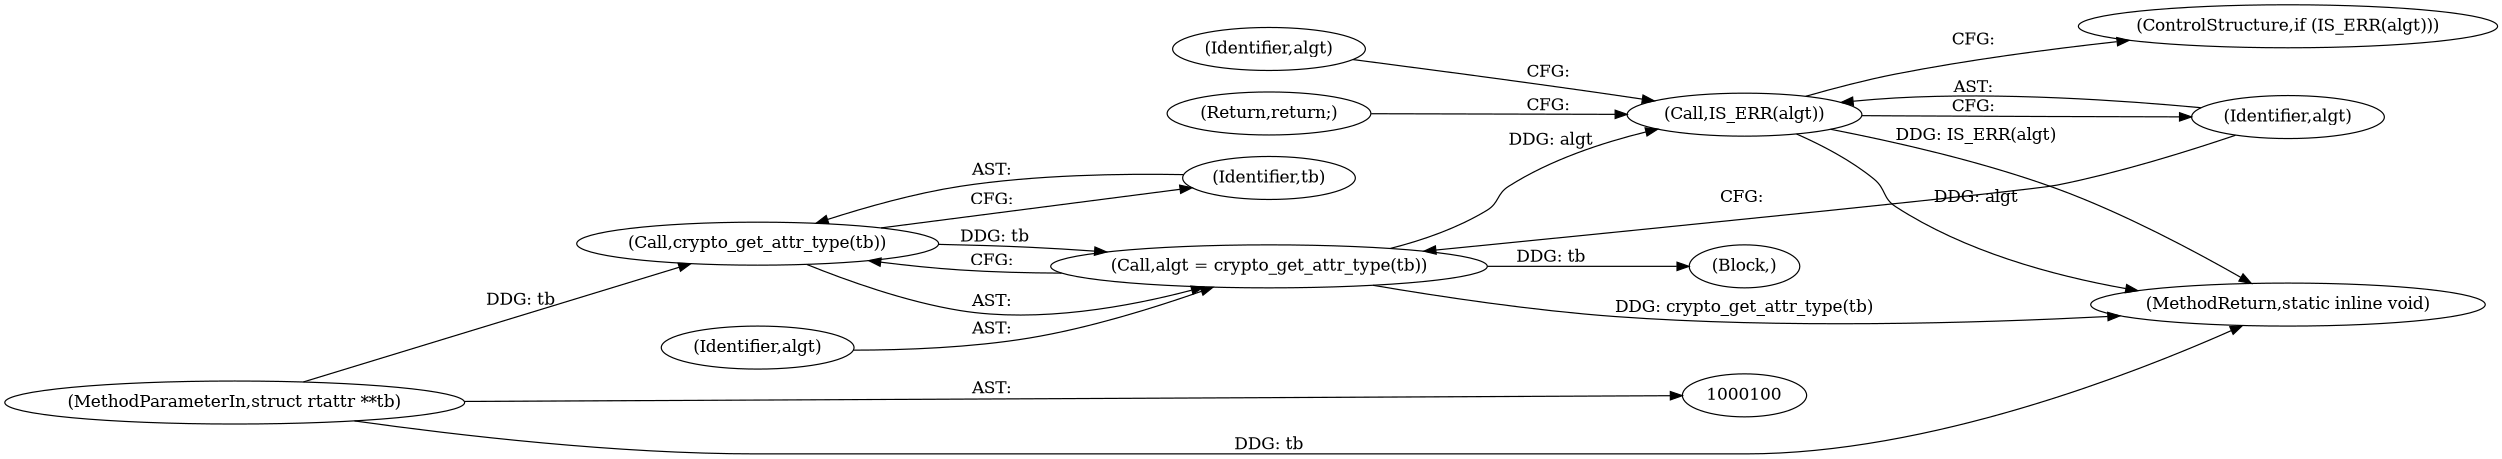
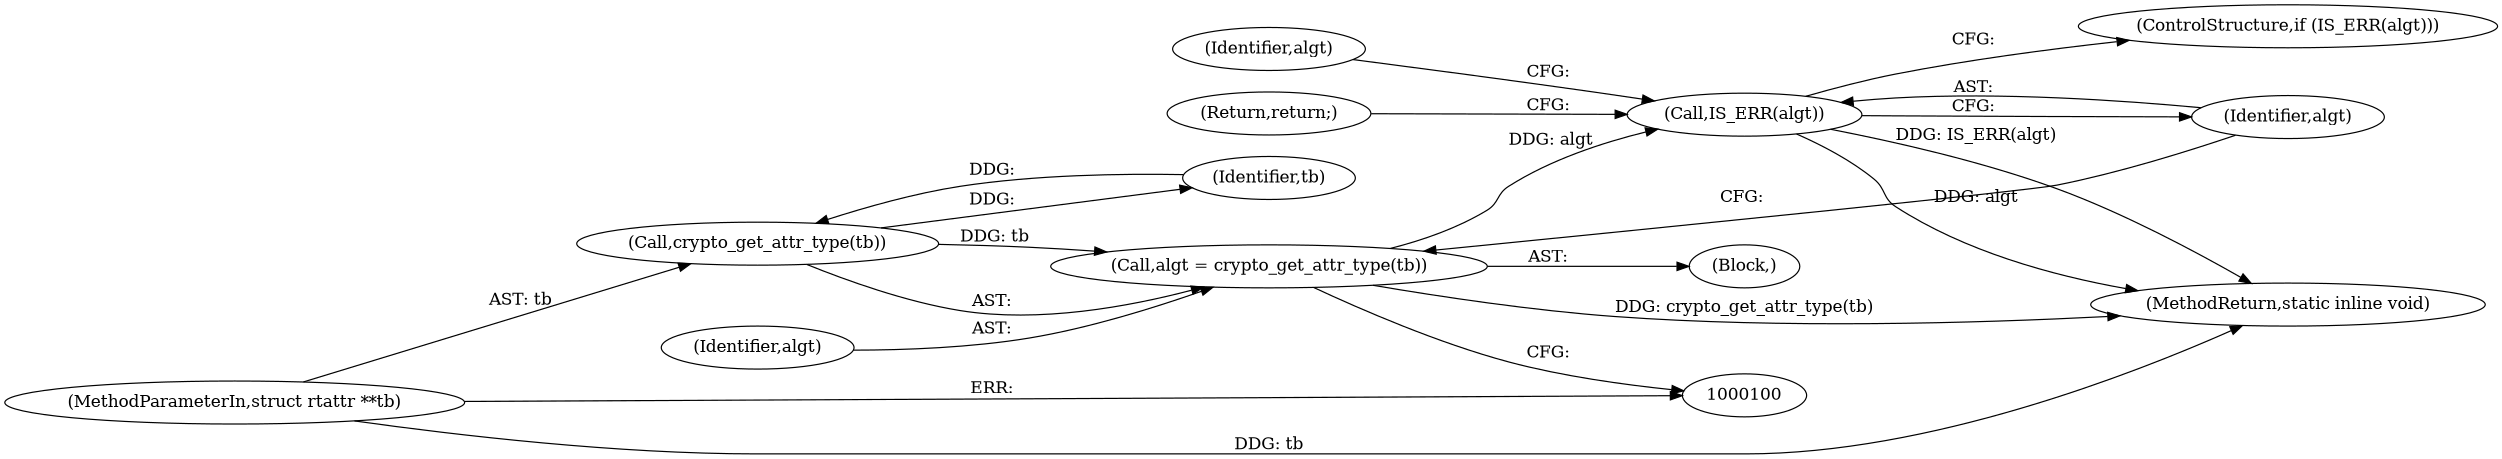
edge "(Identifier,tb)" -> "(Call,crypto_get_attr_type(tb))": label "AST: " -> "DDG: "
edge "(Call,crypto_get_attr_type(tb))" -> "(Identifier,tb)": label "CFG: " -> "DDG: "
edge "(Call,algt = crypto_get_attr_type(tb))" -> "(Block,)": label "DDG: tb" -> "AST: "
edge "(Call,algt = crypto_get_attr_type(tb))" -> "(Call,crypto_get_attr_type(tb))": now "(Call,algt = crypto_get_attr_type(tb))" -> "1000100"
edge "(MethodParameterIn,struct rtattr **tb)" -> "(Call,crypto_get_attr_type(tb))": label "DDG: tb" -> "AST: tb"
edge "(MethodParameterIn,struct rtattr **tb)" -> "1000100": label "AST: " -> "ERR: "
